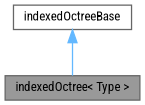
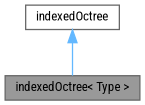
node "indexedOctreeBase": label "indexedOctreeBase" -> "indexedOctree"
